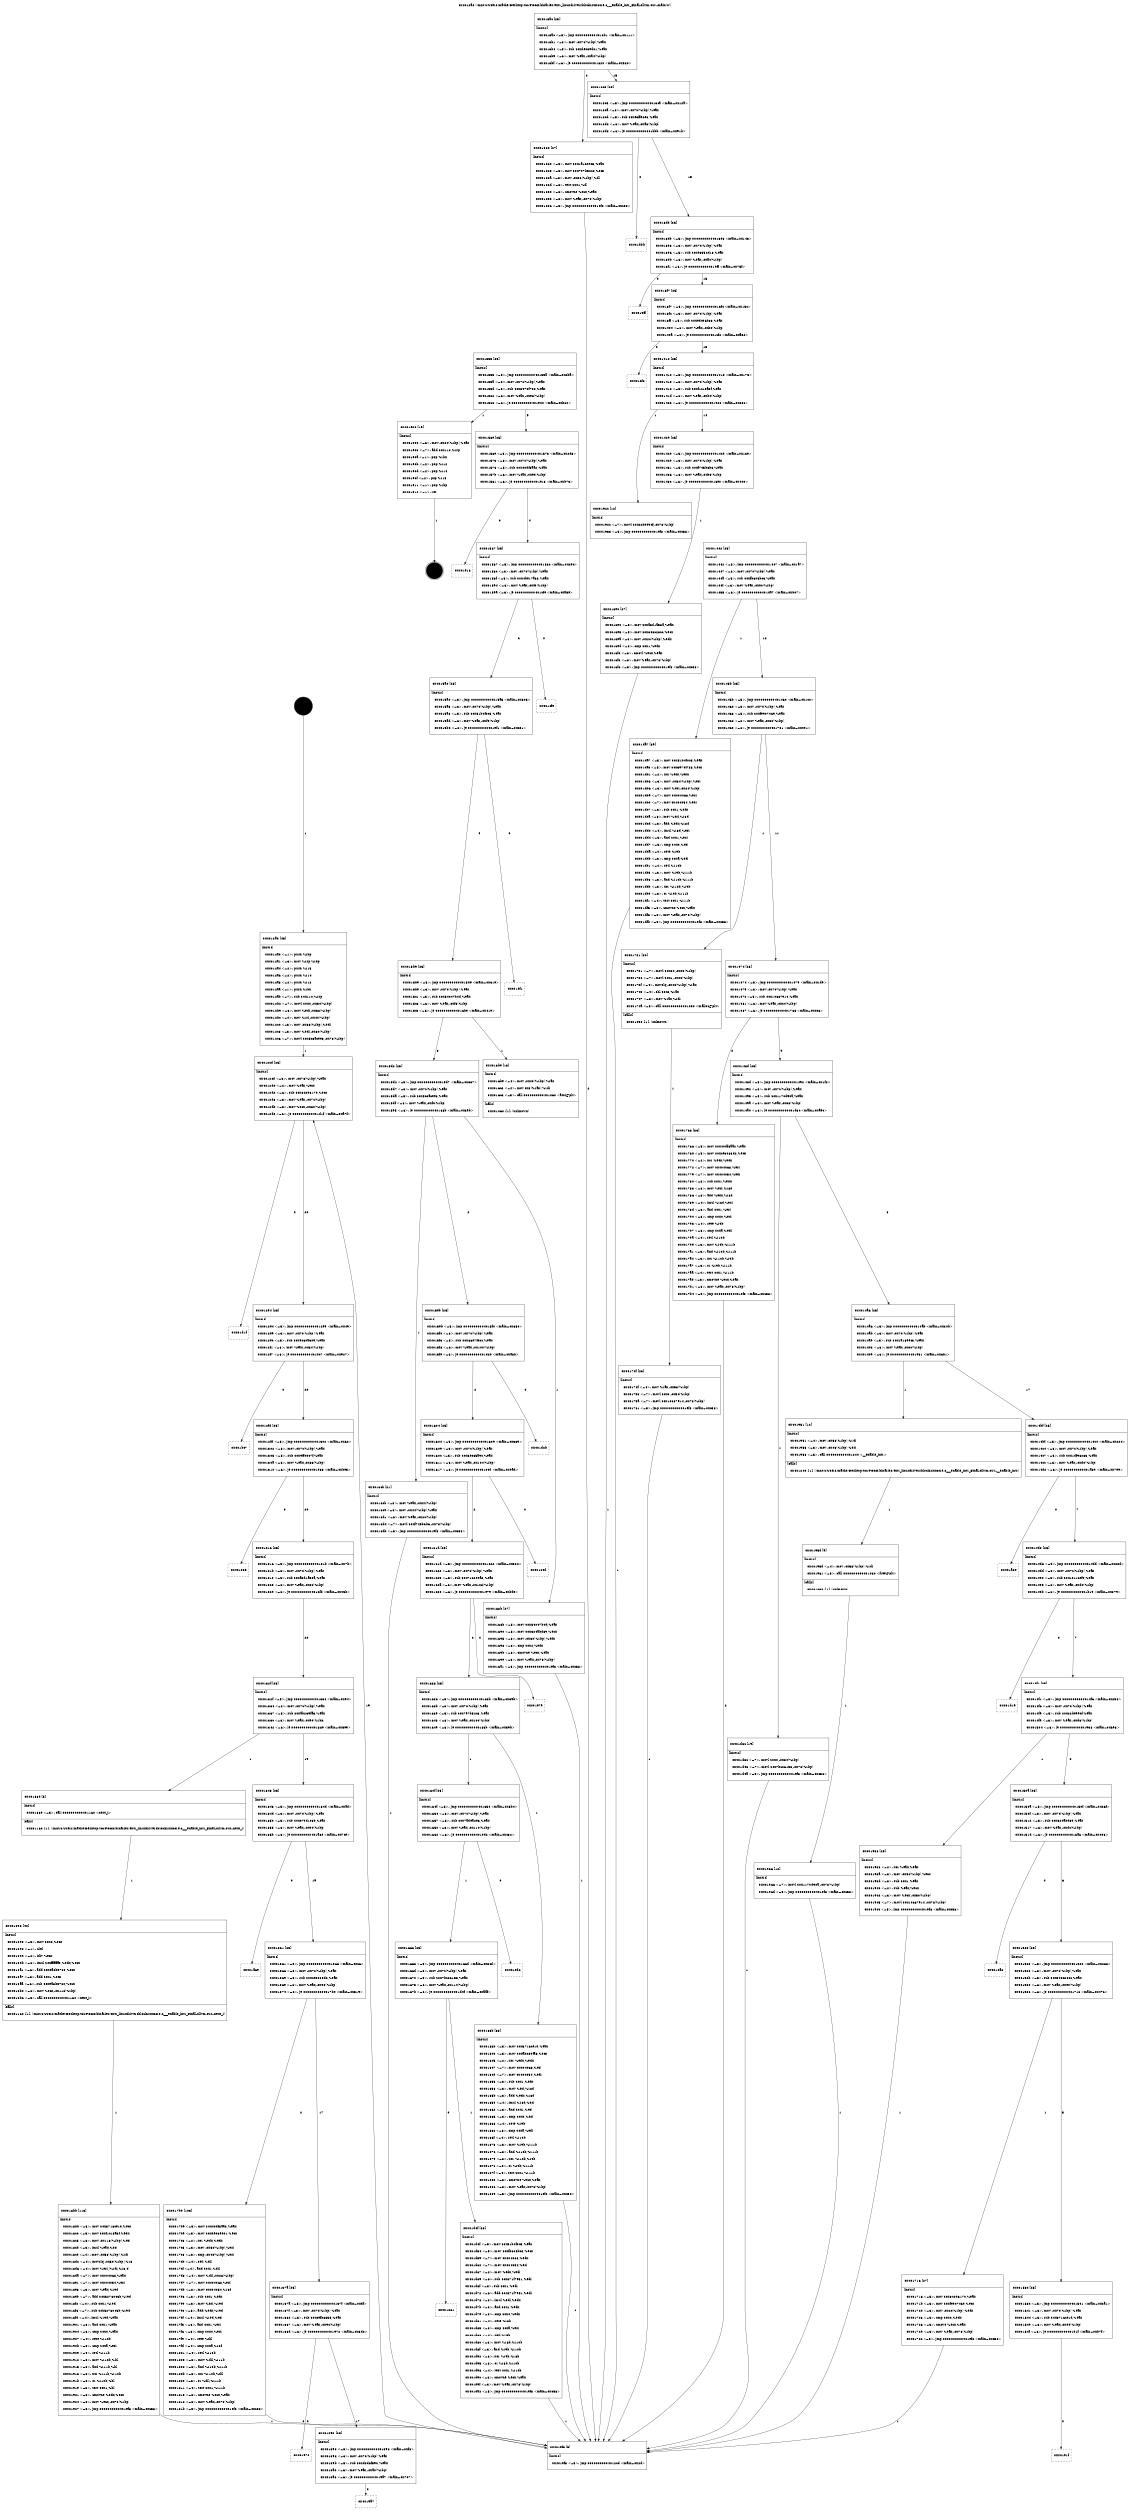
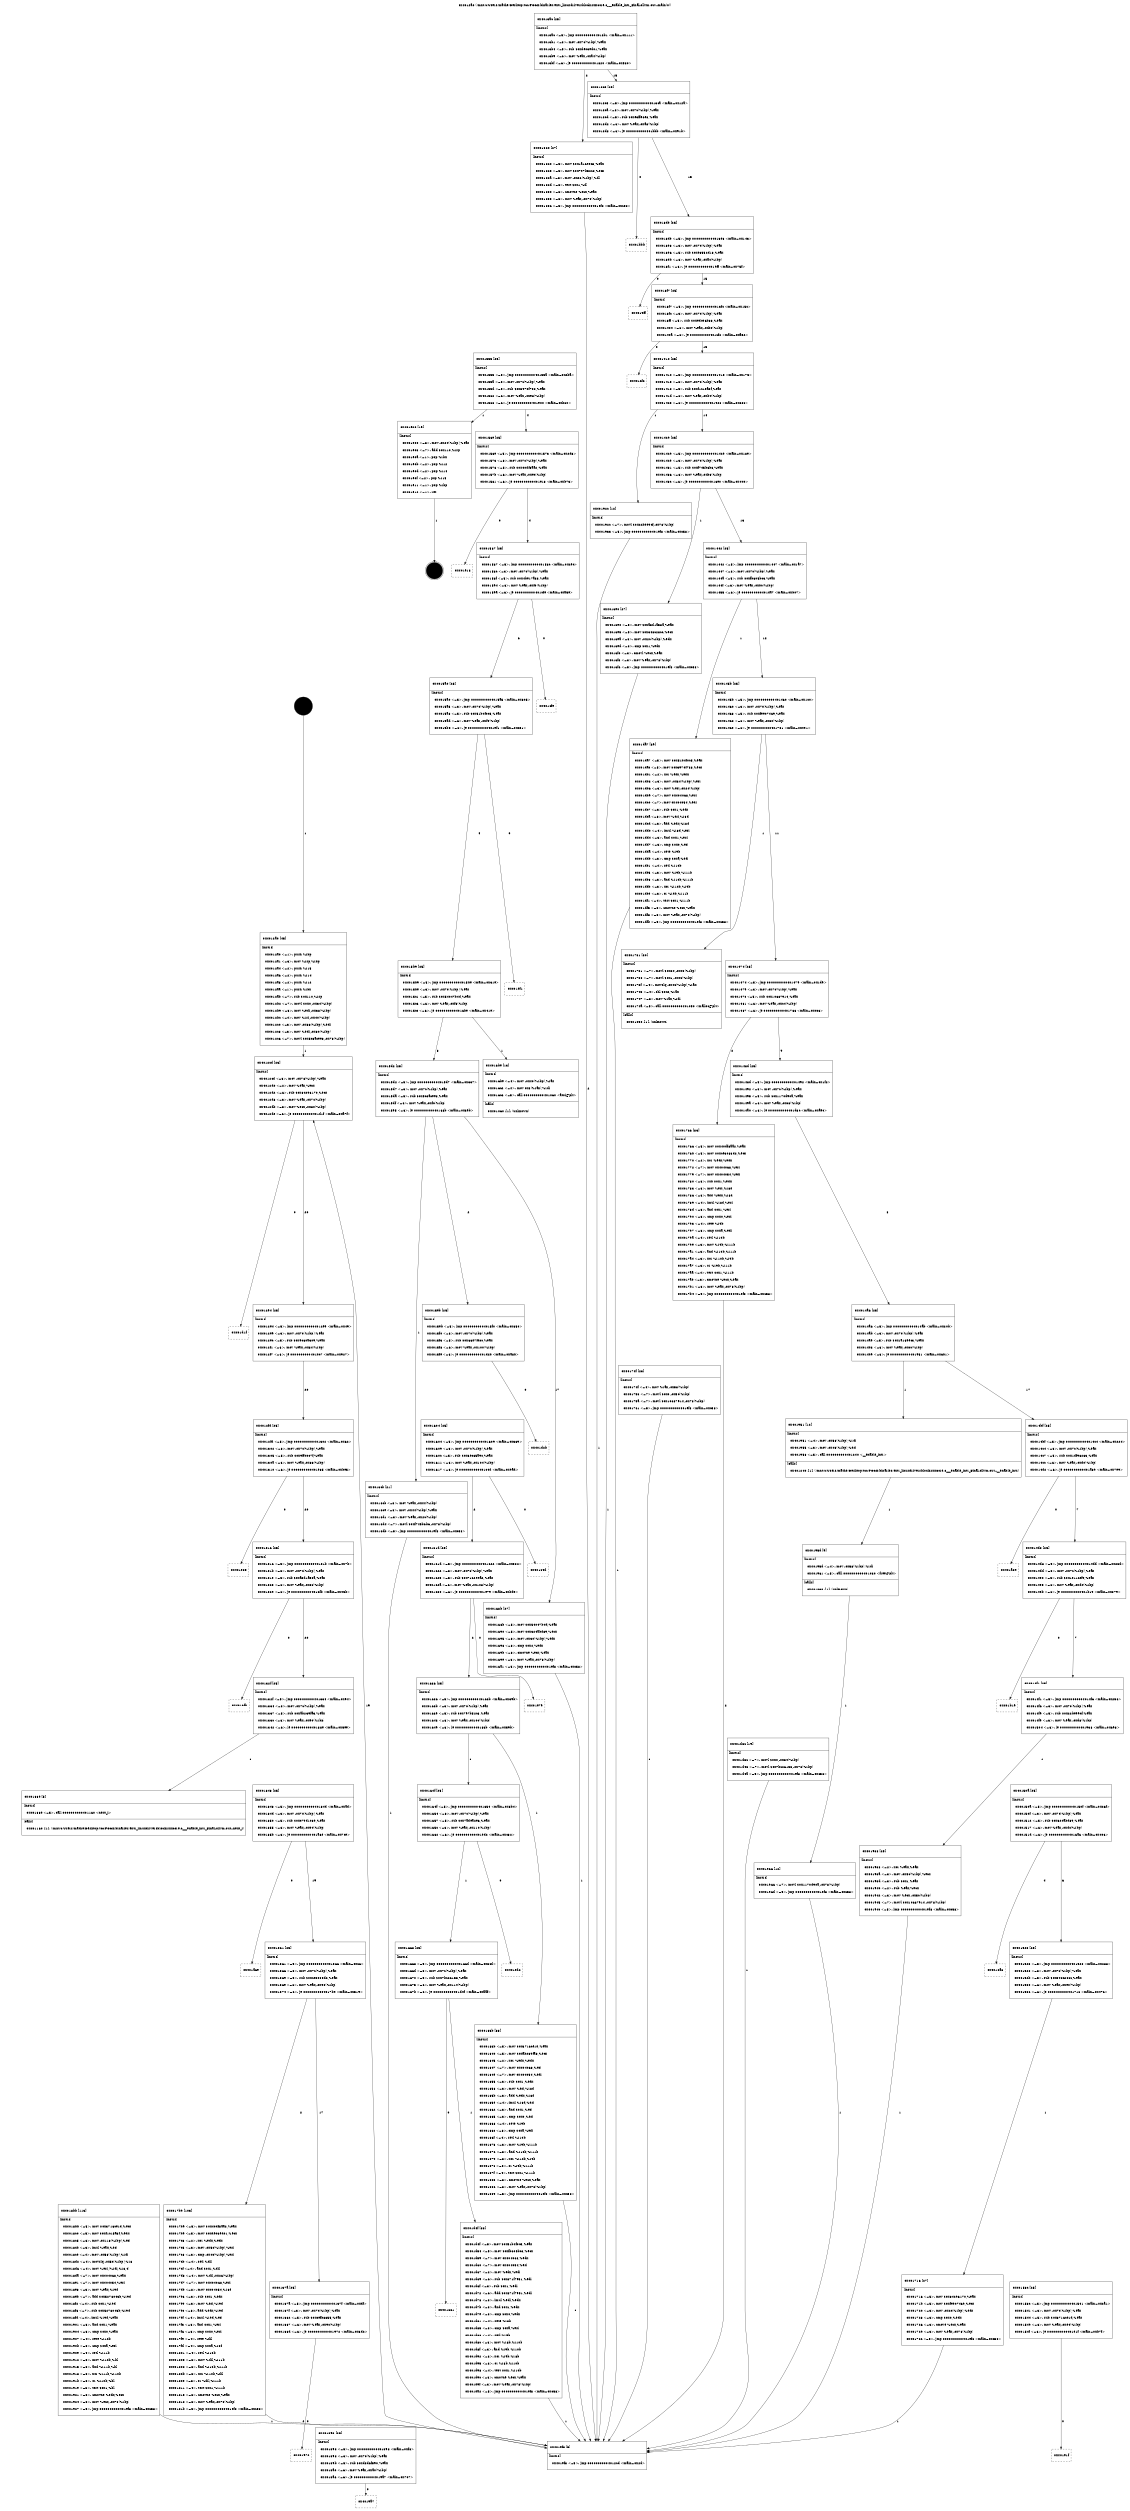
edge "0x401555 [25]" -> "0x40156e [25]": label " 5" -> " 4"
edge "0x401429 [25]" -> "0x401442 [25]": added, label "13"
edge "0x401731 [30]" -> "0x40174f [23]": removed, label "1"
edge "0x4015eb [25]" -> "0x401604 [25]": removed, label "2"
edge "0x4015d2 [25]" -> "0x40168b [27]": label " 1" -> " 17"
edge "0x40148d [25]" -> "0x401d3c [19]": removed, label "1"
node "0x401bc7": removed
edge "0x40192c [12]" -> "0x401ef8 [5]": added, label "1"
node "0x4016fb": added
edge "0x40132f [25]" -> "0x401348 [25]": removed, label "19"
edge "0x4014f1 [25]" -> "0x40150a [25]": removed, label "6"
node "0x401893 [40]": removed
edge "0x401523 [25]" -> "0x40153c [25]": removed, label "5"
edge "0x40137a [25]" -> "0x401393 [25]": removed, label "17"
